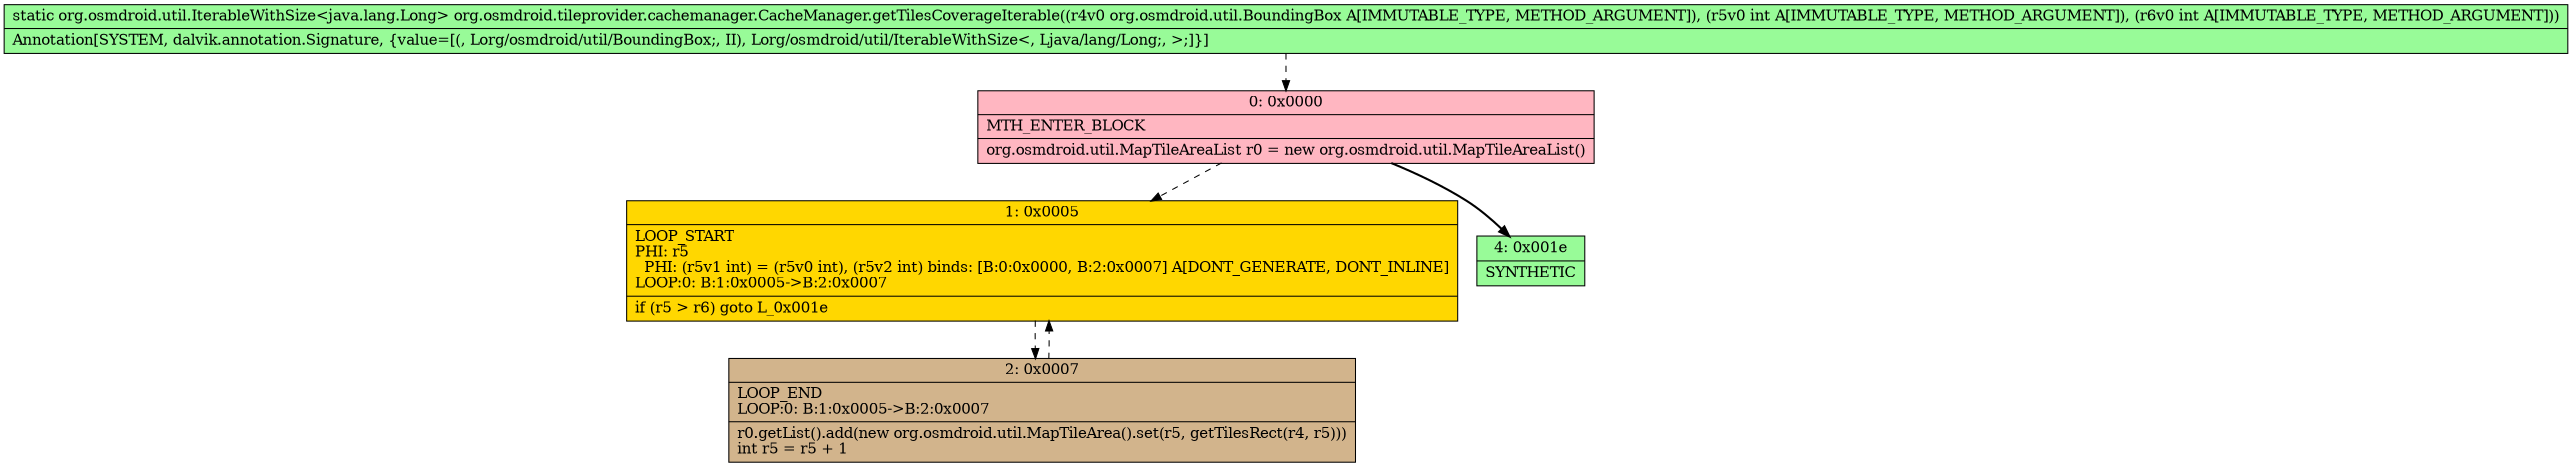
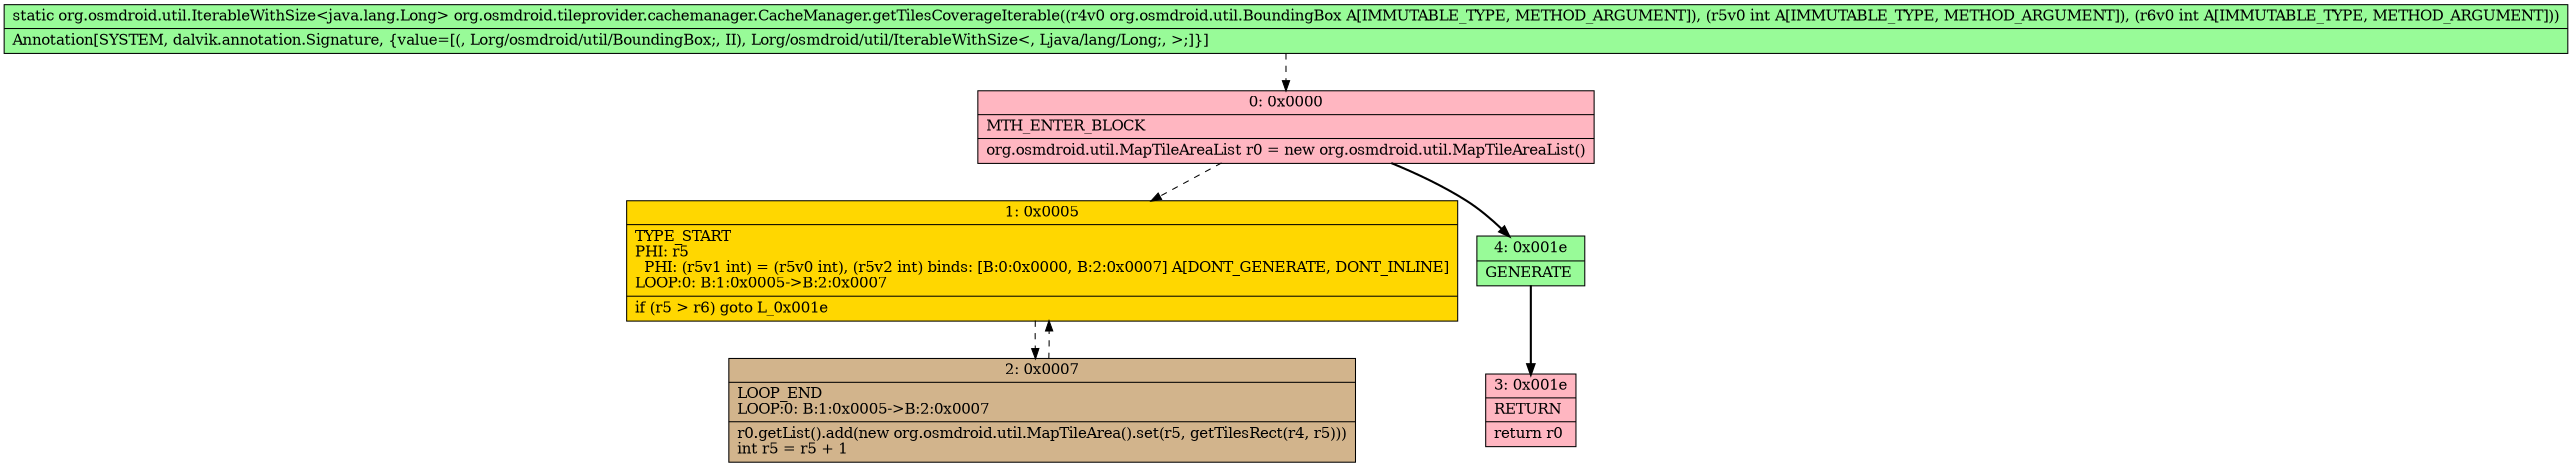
node "1: 0x0005": text "LOOP_START" -> "TYPE_START"
node "4: 0x001e": text "SYNTHETIC" -> "GENERATE"
node "3: 0x001e": added
